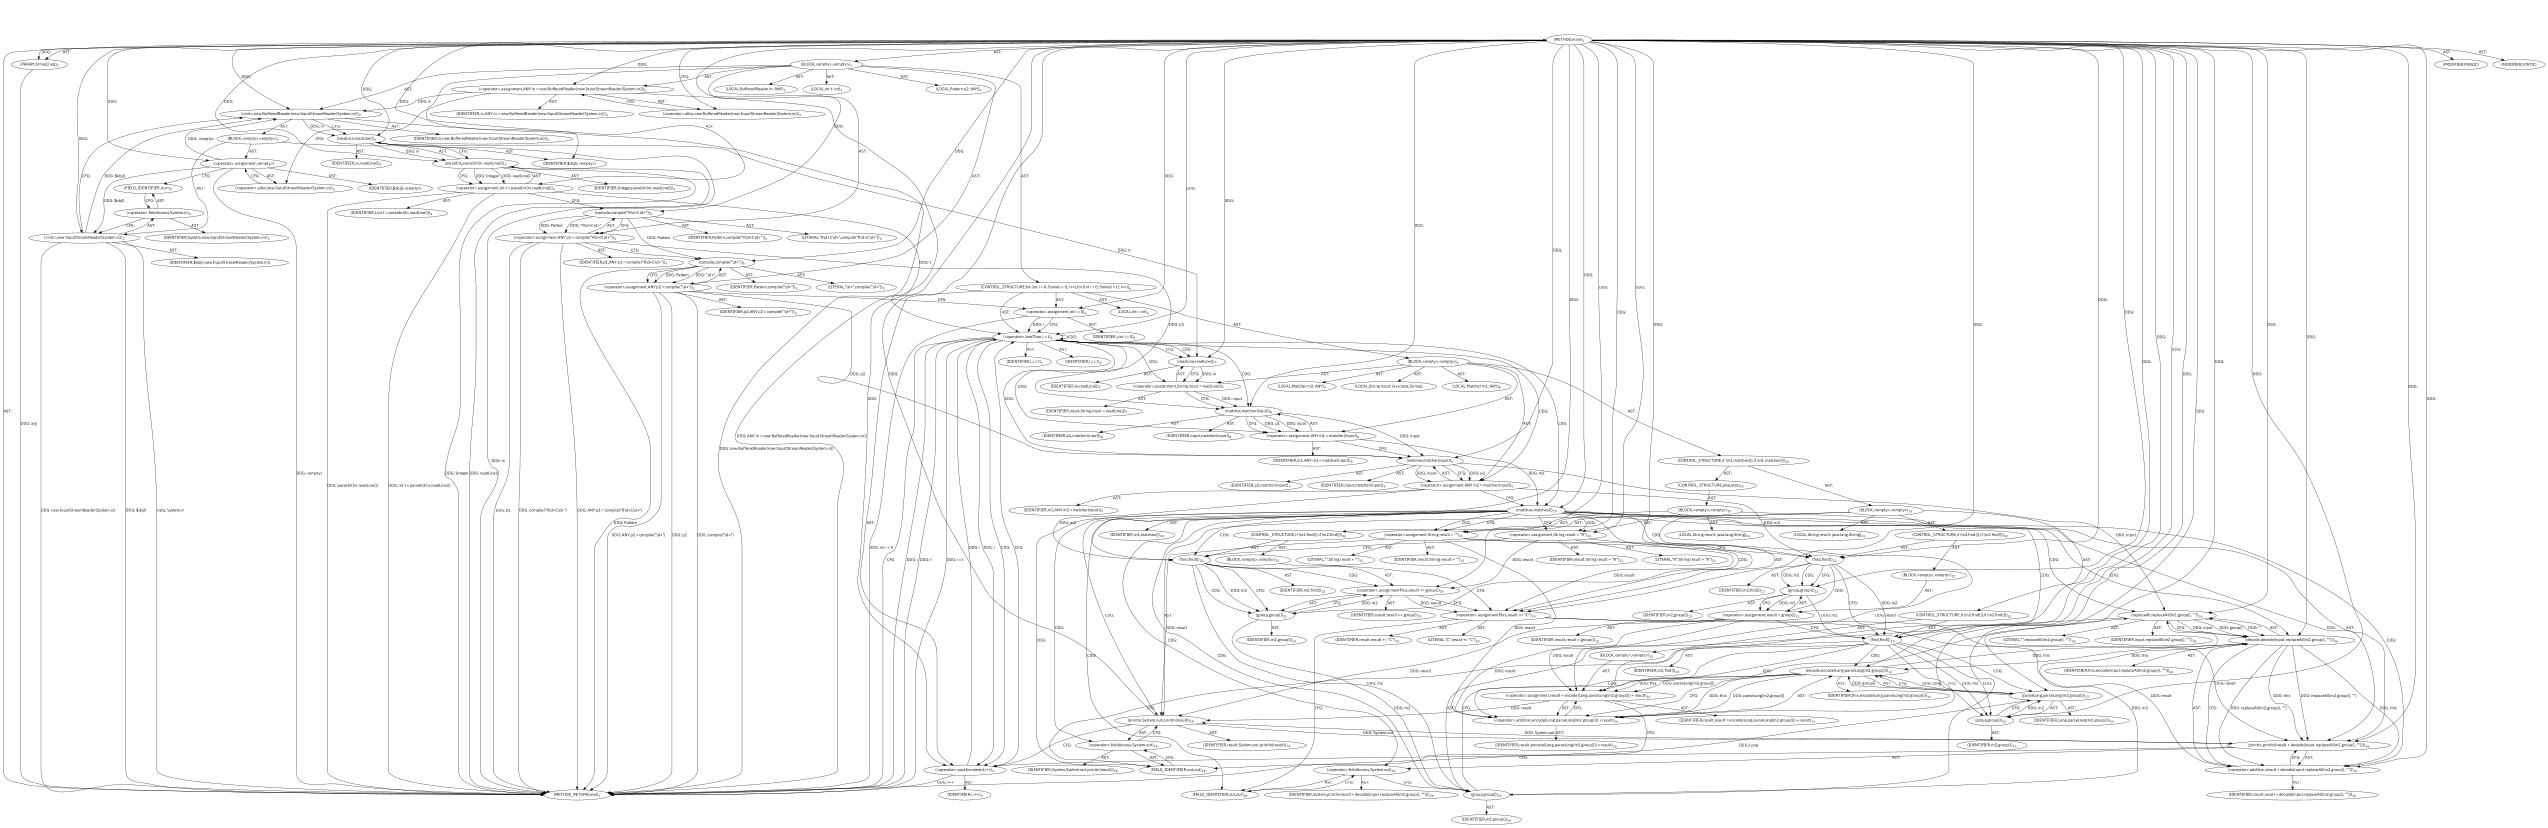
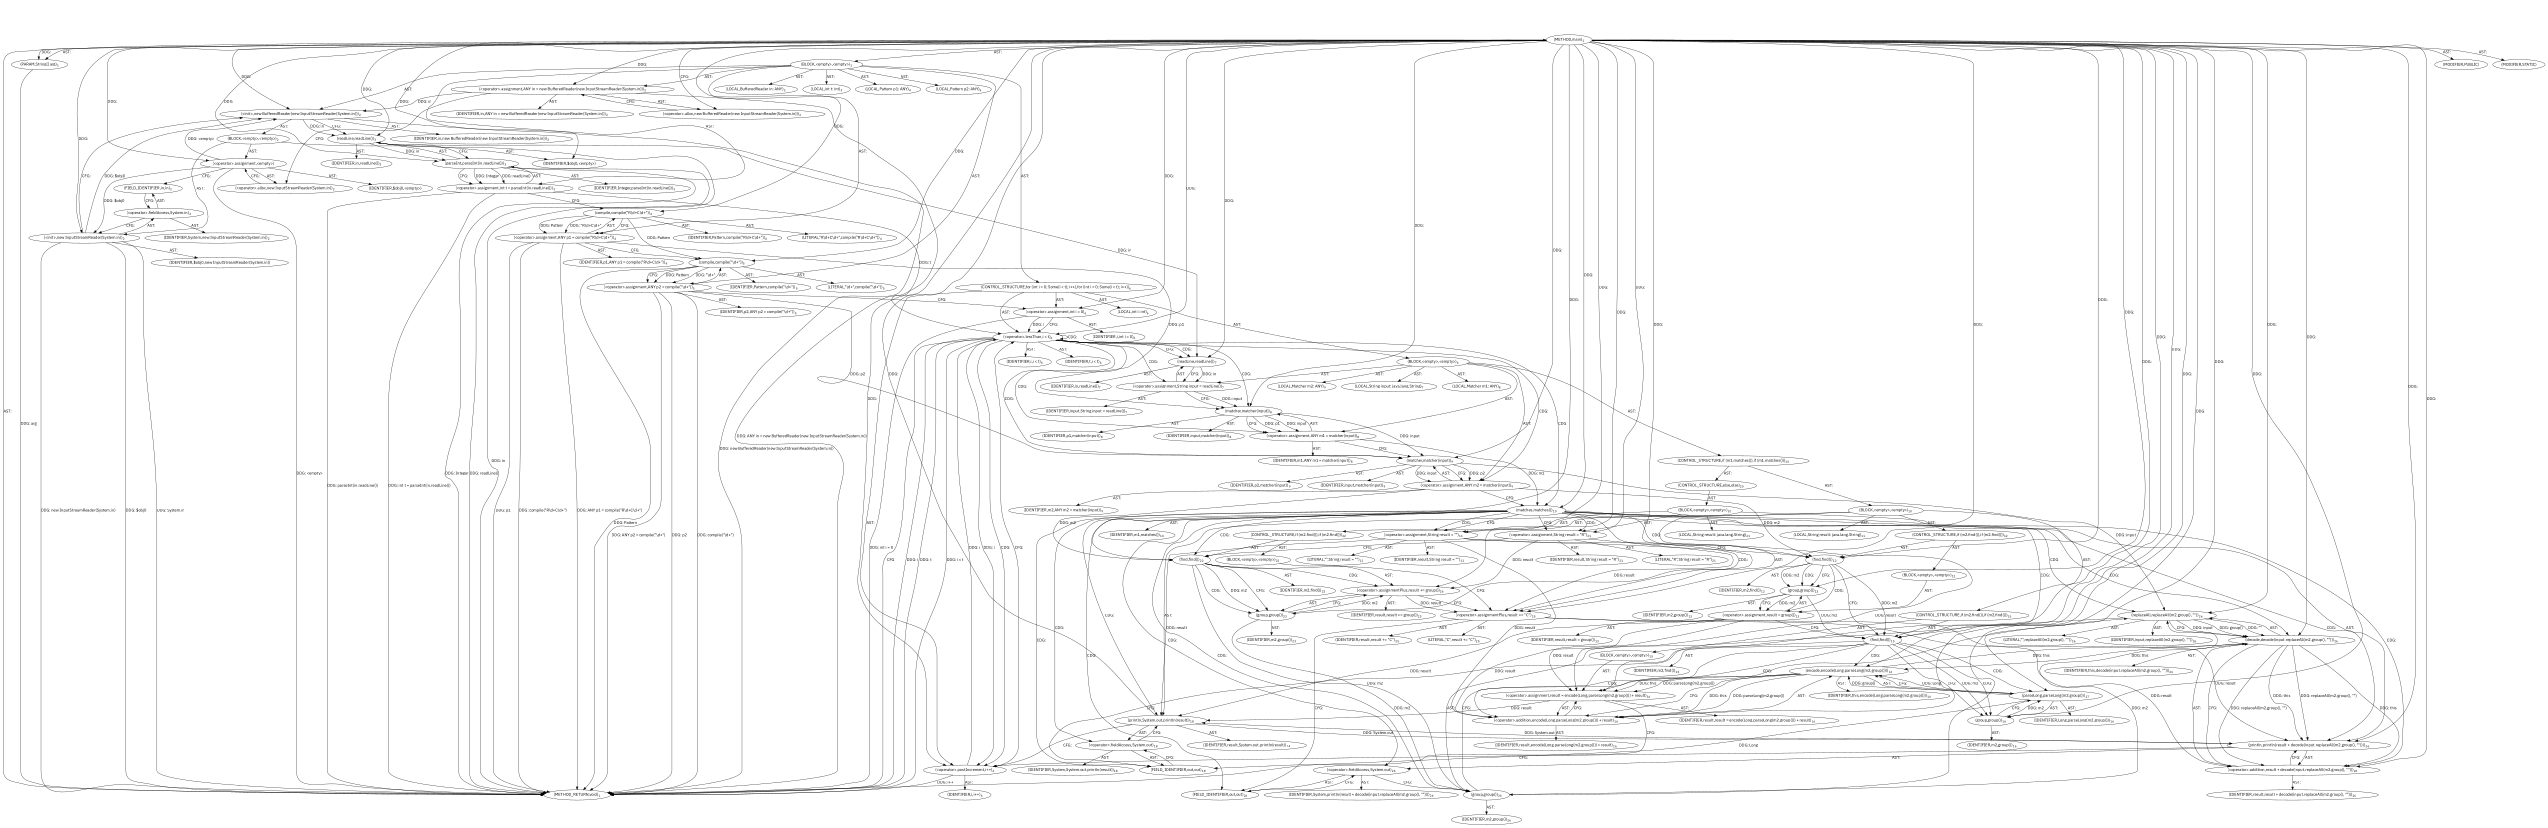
node "(LOCAL,Pattern p1: ANY)": added
node "(IDENTIFIER,t,int t = parseInt(in.readLine()))": removed
